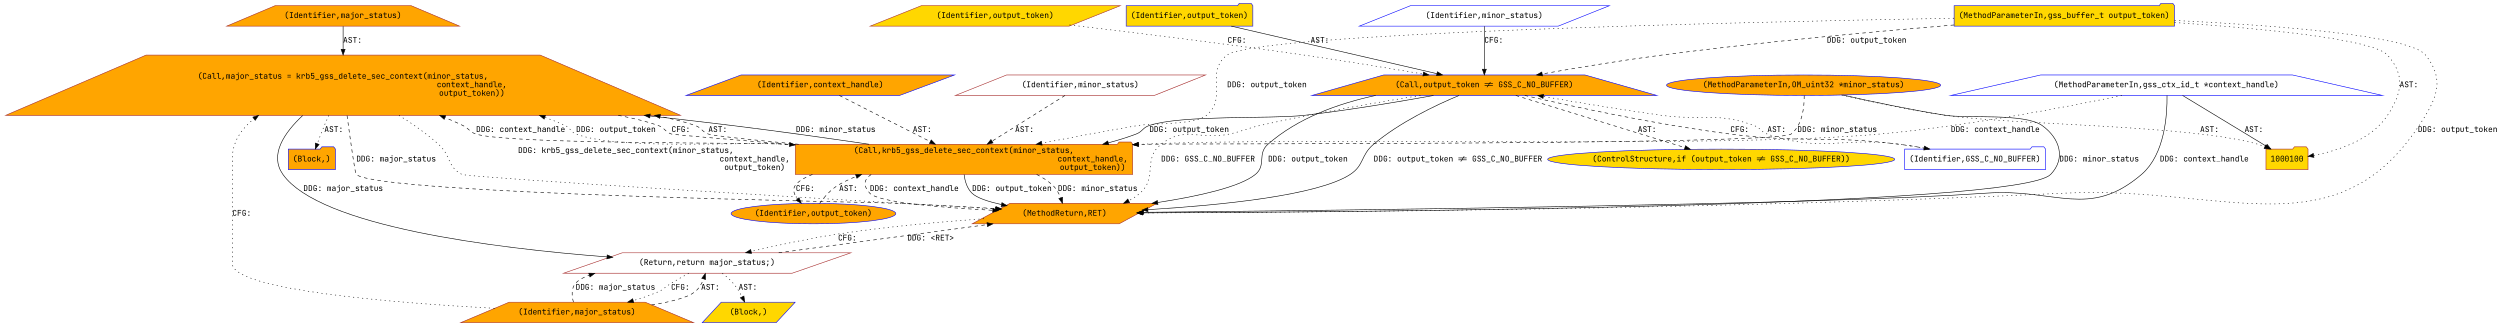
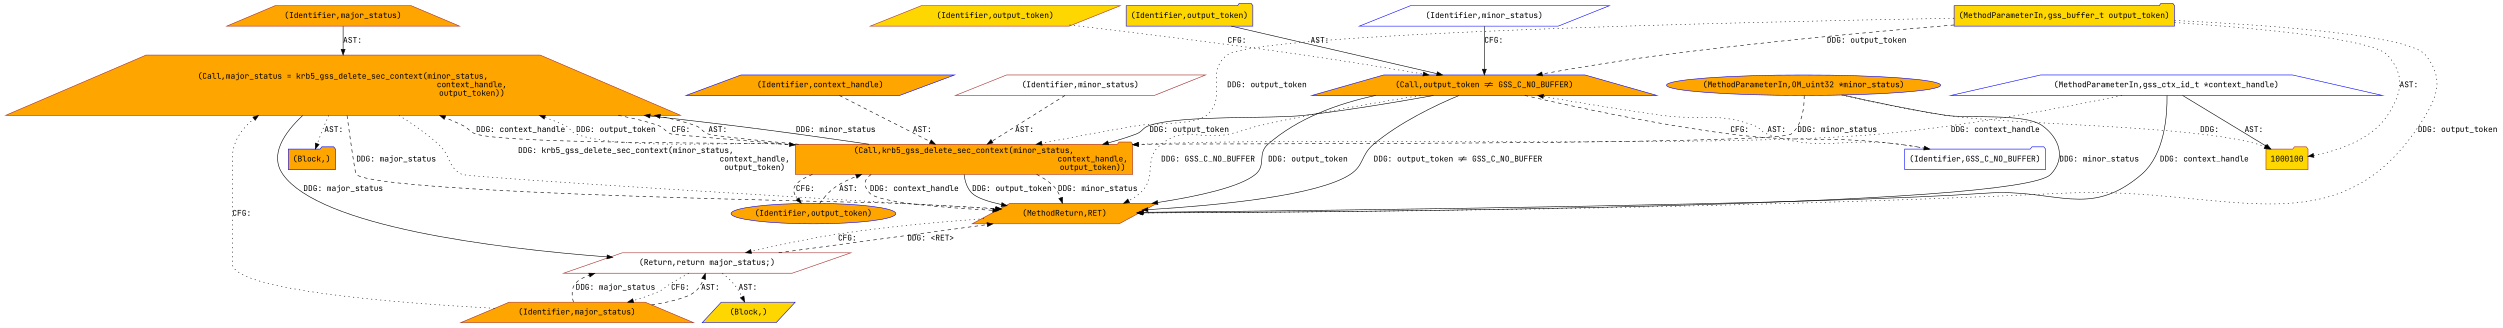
edge "(MethodParameterIn,OM_uint32 *minor_status)" -> "1000100": label "AST: " -> "DDG: "
node "(ControlStructure,if (output_token != GSS_C_NO_BUFFER))": removed
